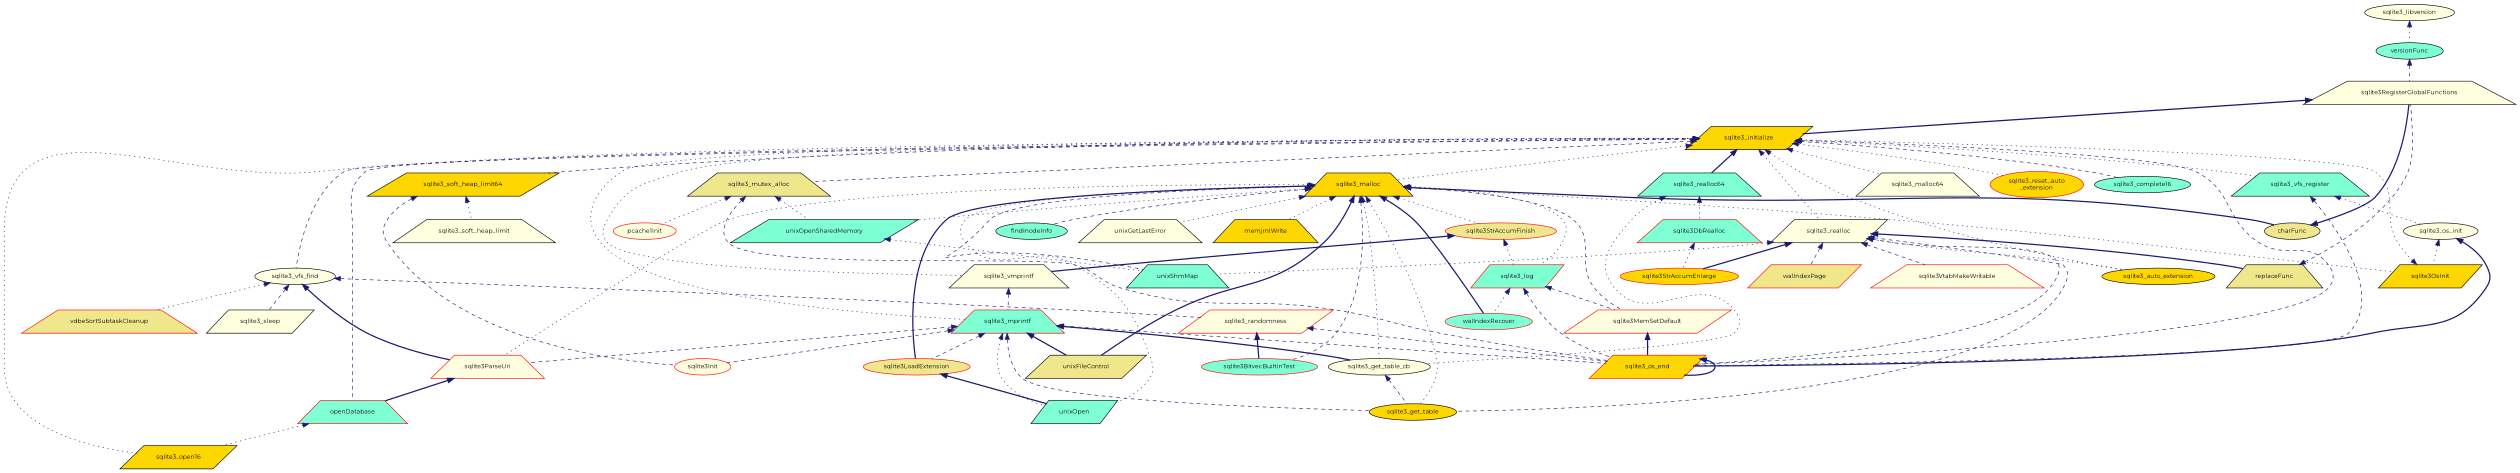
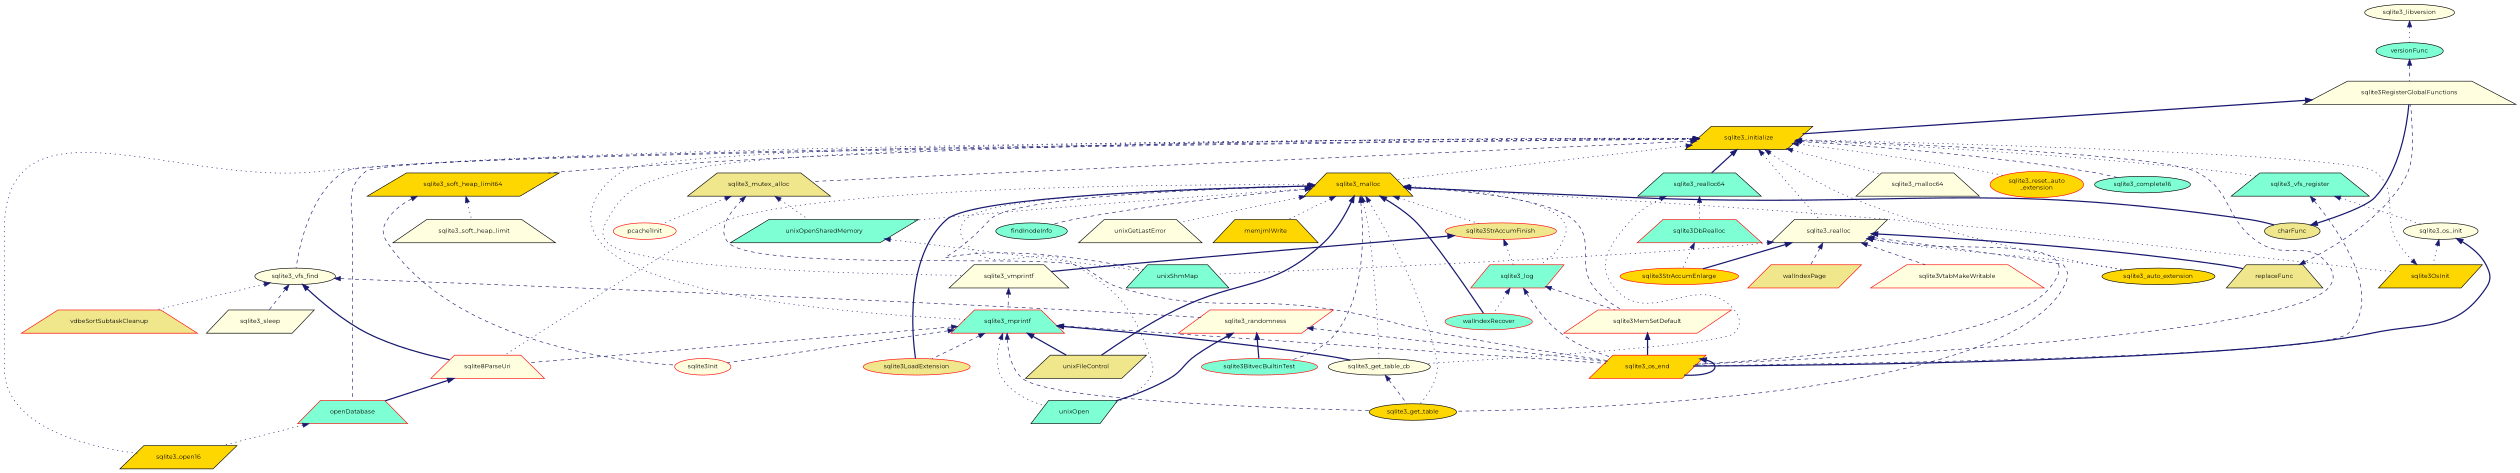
node "sqlite3ParseUri": label "sqlite3ParseUri" -> "sqlite8ParseUri"
edge "unixOpen" -> "sqlite3LoadExtension": now "unixOpen" -> "sqlite3_randomness"
